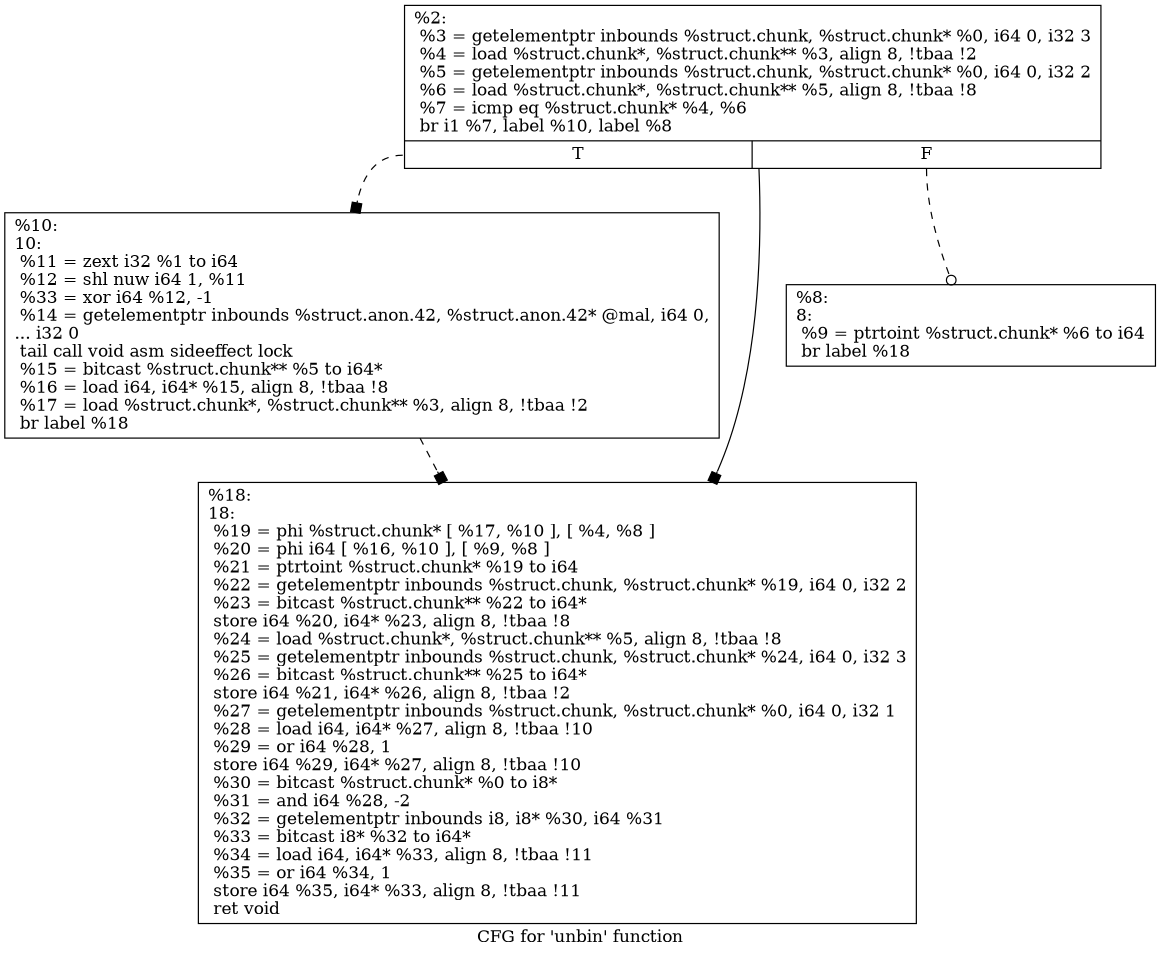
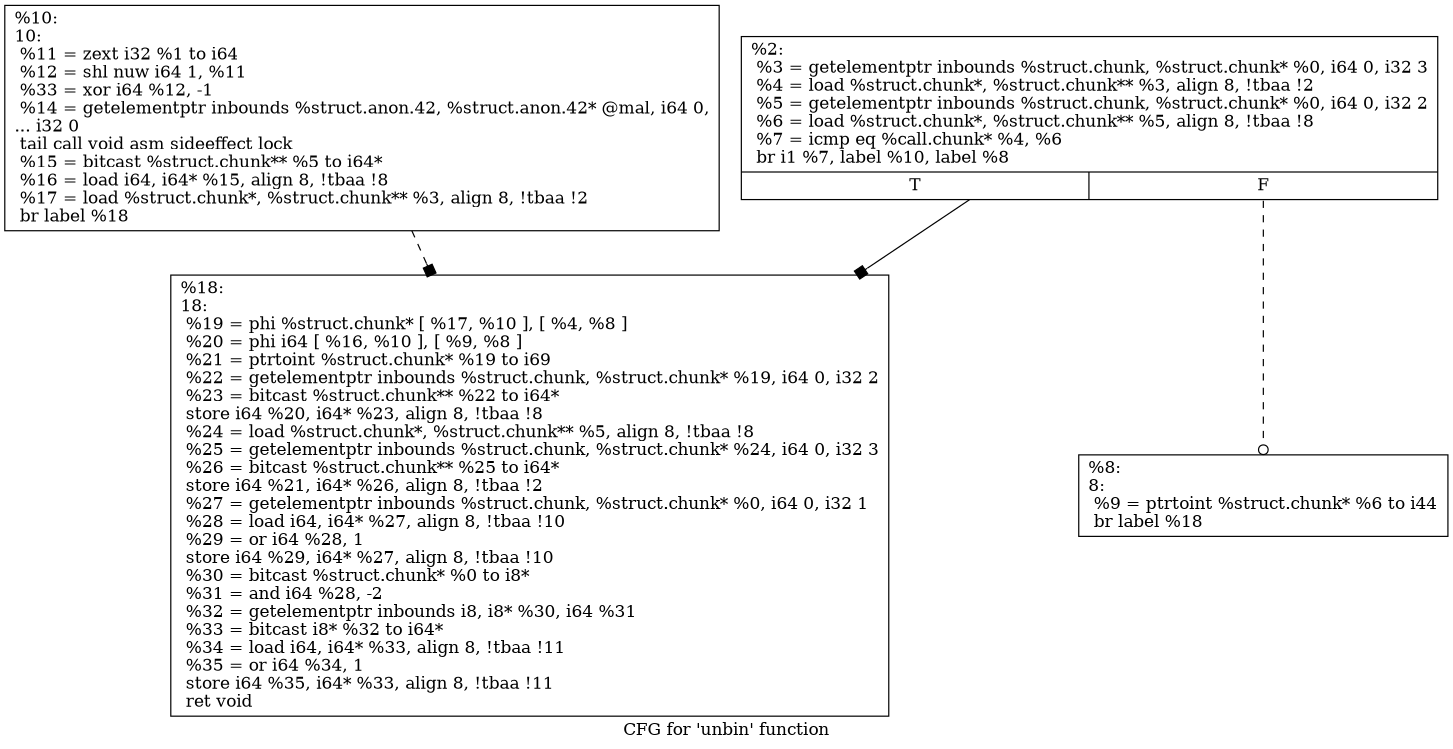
node "%2:": text "%7 = icmp eq %struct.chunk* %4, %6" -> "%7 = icmp eq %call.chunk* %4, %6"
edge "%2:" -> "%10:": removed
node "%8:": text "%9 = ptrtoint %struct.chunk* %6 to i64" -> "%9 = ptrtoint %struct.chunk* %6 to i44"
node "%18:": text "%21 = ptrtoint %struct.chunk* %19 to i64" -> "%21 = ptrtoint %struct.chunk* %19 to i69"
